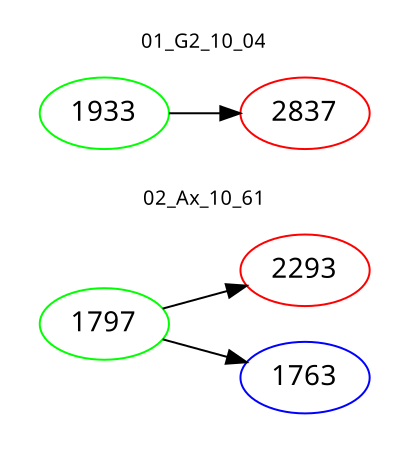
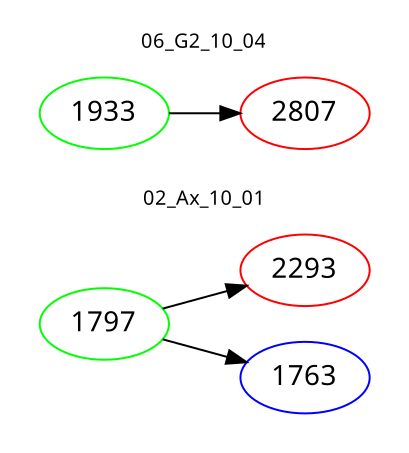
cluster "01_G2_10_04": label "01_G2_10_04" -> "06_G2_10_04"
node "2837": label "2837" -> "2807"
cluster "02_Ax_10_61": label "02_Ax_10_61" -> "02_Ax_10_01"
